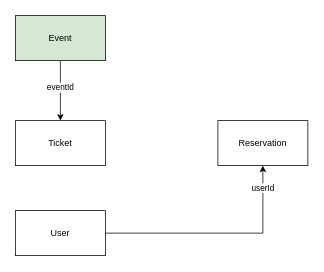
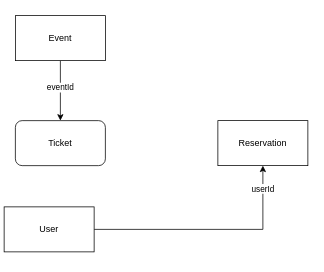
node "Event": fillcolor #d5e8d4 -> #ffffff
node "Ticket": shape rectangle -> rounded rectangle
node "User": moved (60, 233) -> (49, 229)
